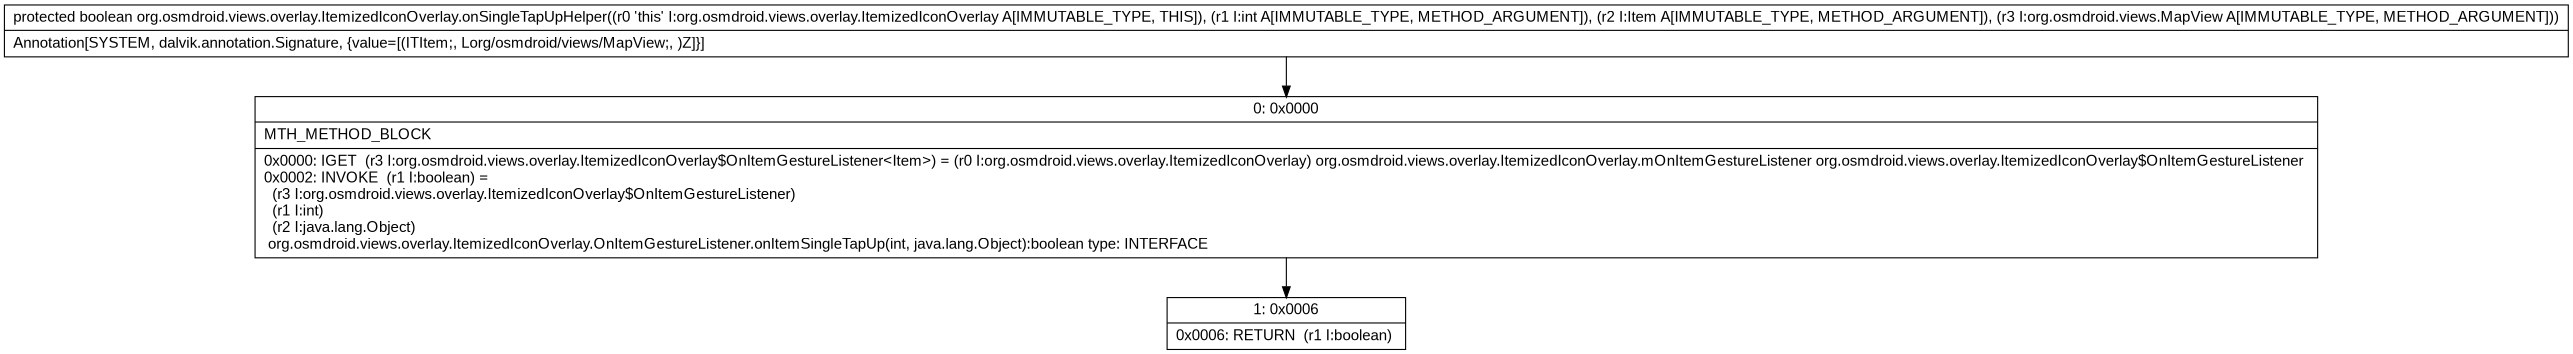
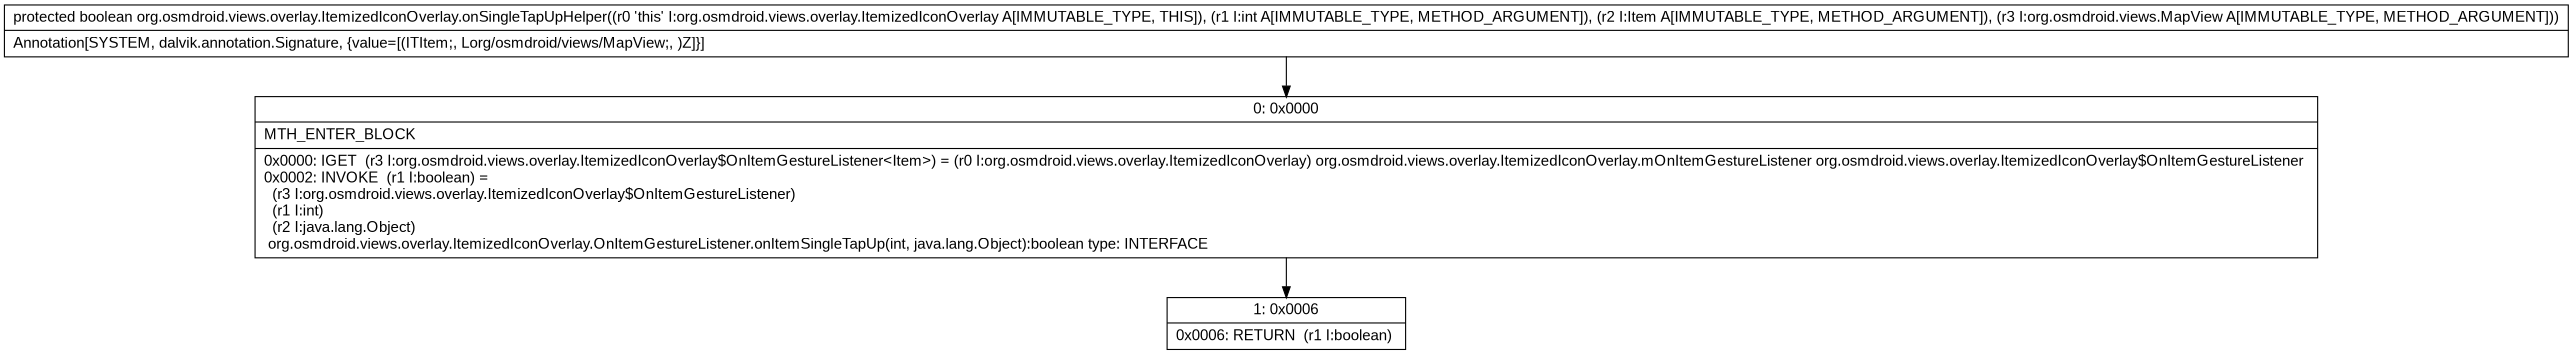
node "0: 0x0000": text "MTH_METHOD_BLOCK" -> "MTH_ENTER_BLOCK"
